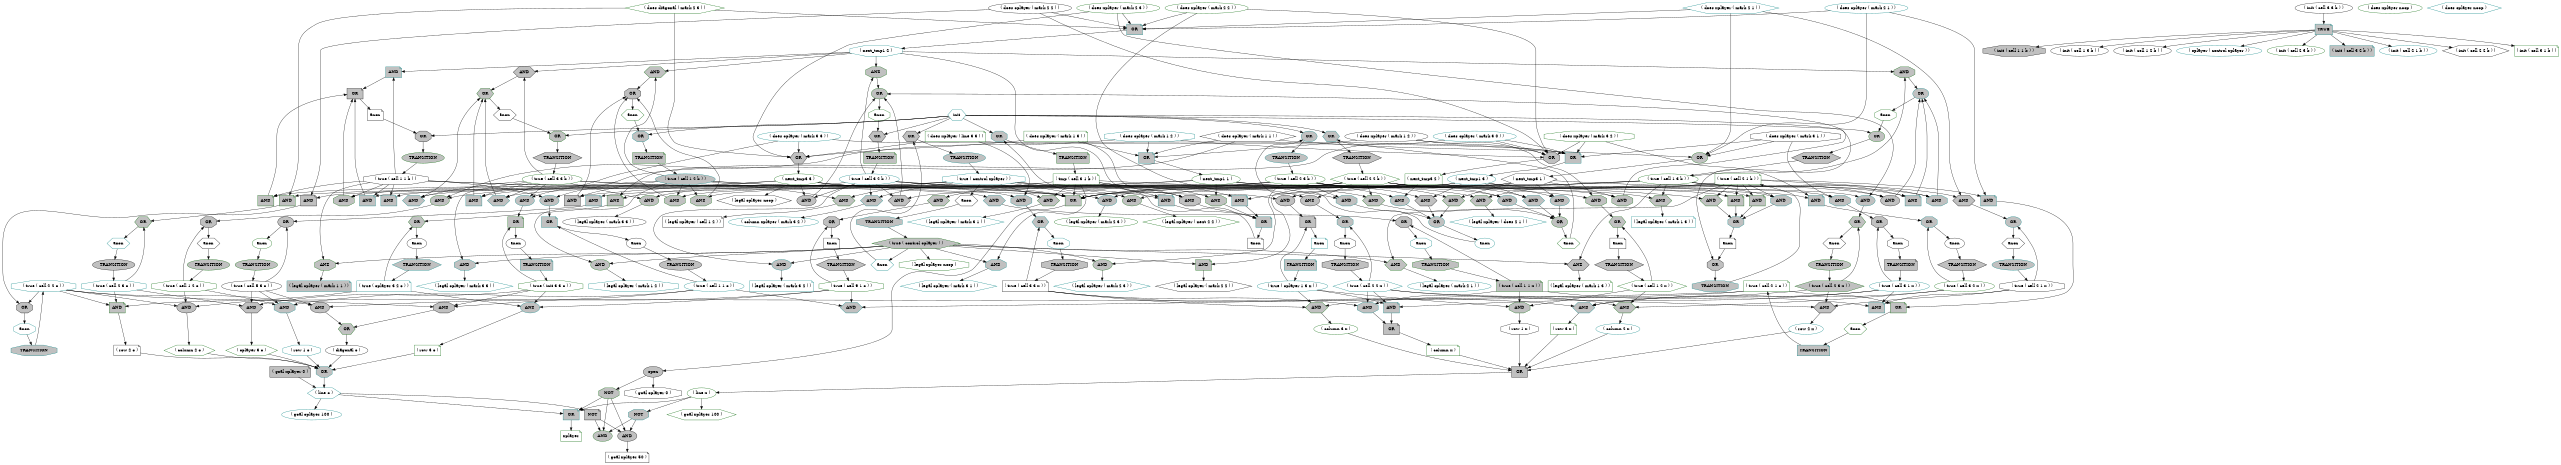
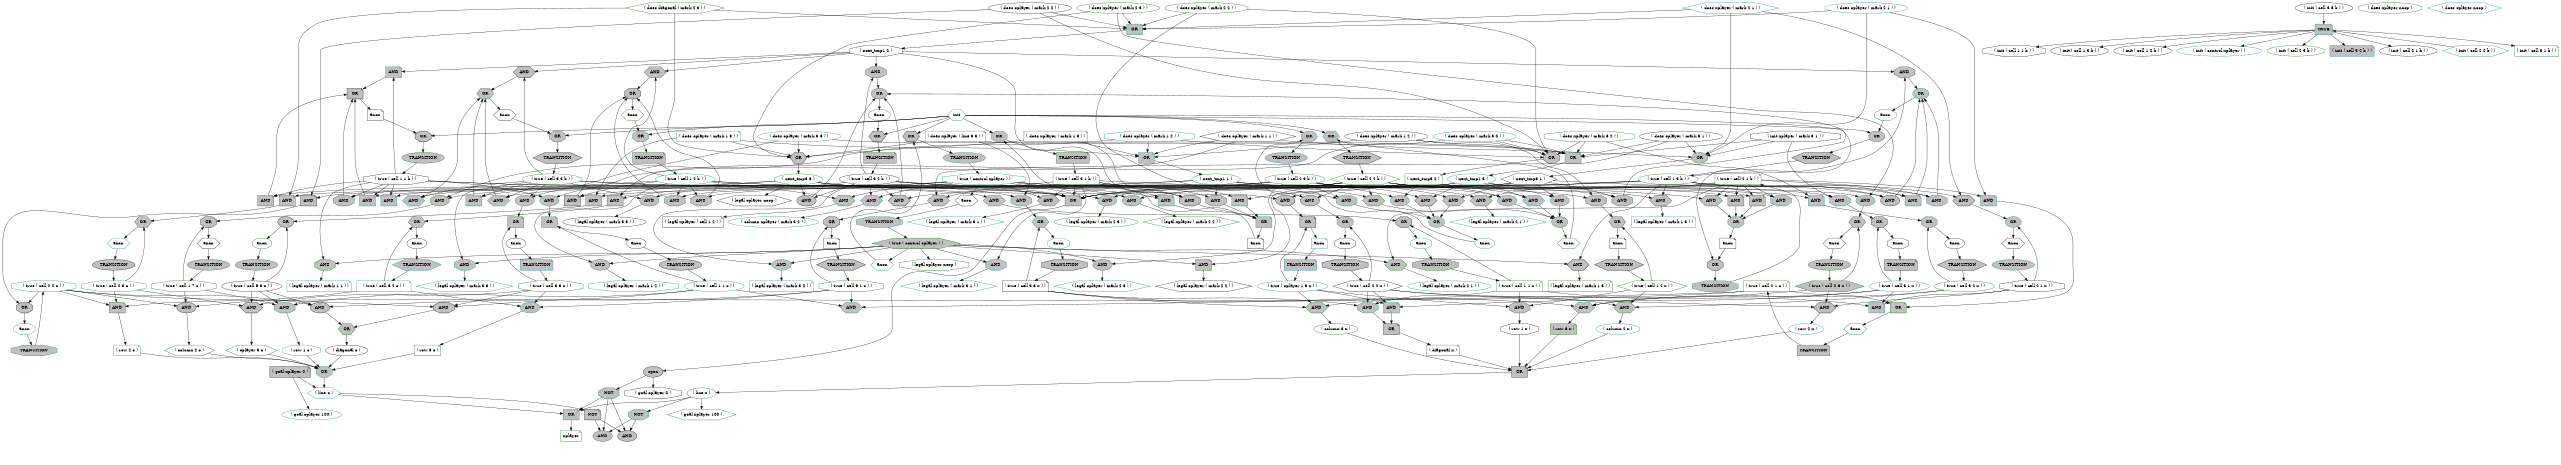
edge "TRUE" -> "( init ( cell 2 2 b ) )": reversed
node "( next_tmp1 2 )": color teal -> black
node "( init ( cell 1 1 b ) )": fillcolor grey -> white
node "( oplayer ( control xplayer ) )": label "( oplayer ( control xplayer ) )" -> "( init ( control xplayer ) )"
node "( init ( cell 2 1 b ) )": color teal -> black
node "( init ( cell 2 2 b ) )": color black -> teal
node "( does oplayer ( mark 1 3 ) )": added
node "( does oplayer ( mark 3 1 ) )": added
node "( does xplayer ( mark 3 1 ) )": label "( does xplayer ( mark 3 1 ) )" -> "( init xplayer ( mark 3 1 ) )"
node "( true ( cell 1 2 b ) )": fillcolor grey -> white
node "( true ( cell 3 2 b ) )": color teal -> black
node "( tmp ( cell 3 1 b ) )": label "( tmp ( cell 3 1 b ) )" -> "( true ( cell 3 1 b ) )"
node "( legal xplayer ( next 2 2 ) )": label "( legal xplayer ( next 2 2 ) )" -> "( legal xplayer ( mark 2 2 ) )"
node "( legal xplayer ( does 2 1 ) )": label "( legal xplayer ( does 2 1 ) )" -> "( legal xplayer ( mark 2 1 ) )"
node "( true ( cell 1 2 o ) )": label "( true ( cell 1 2 o ) )" -> "( true ( cell 1 7 o ) )"
node "( legal oplayer ( mark 1 1 ) )": fillcolor grey -> white
node "( true ( oplayer 3 2 o ) )": label "( true ( oplayer 3 2 o ) )" -> "( true ( cell 3 2 o ) )"
node "( true ( init 3 3 o ) )": label "( true ( init 3 3 o ) )" -> "( true ( cell 3 3 o ) )"
node "( true ( cell 2 2 x ) )": color teal -> black
node "( true ( cell 1 1 x ) )": fillcolor grey -> white
node "( row 3 x )": fillcolor white -> grey
node "( row 2 o )": color black -> teal
node "( column x )": label "( column x )" -> "( diagonal x )"
edge "( line o )" -> "( goal oplayer 100 )": now "( goal xplayer 0 )" -> "( goal oplayer 100 )"
node "( goal xplayer 50 )": removed
